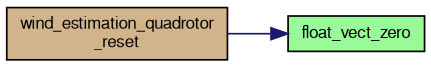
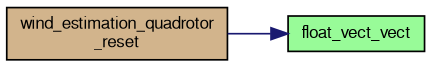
node "float_vect_zero": label "float_vect_zero" -> "float_vect_vect"
